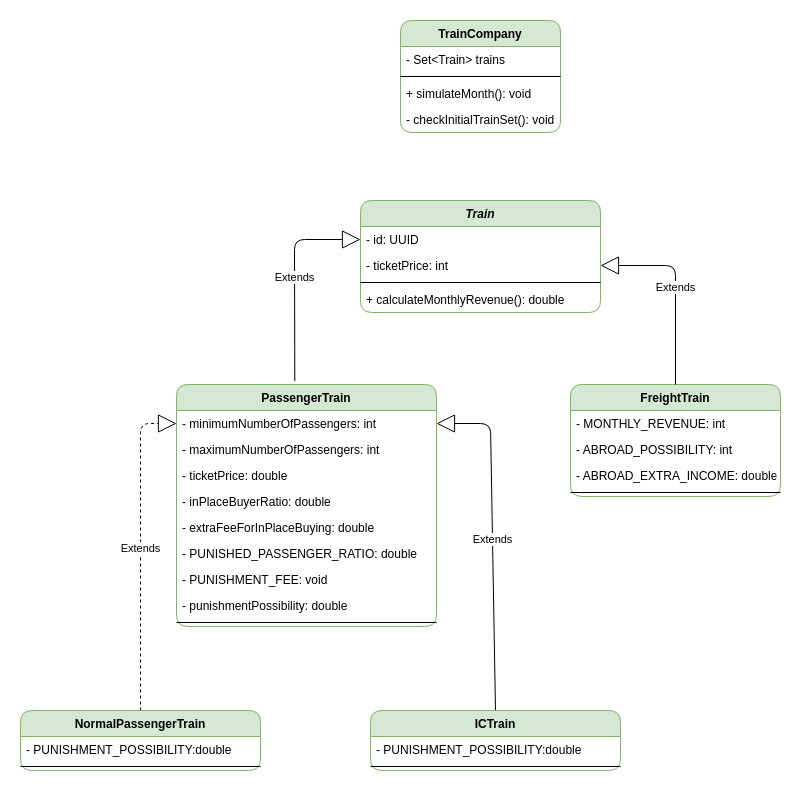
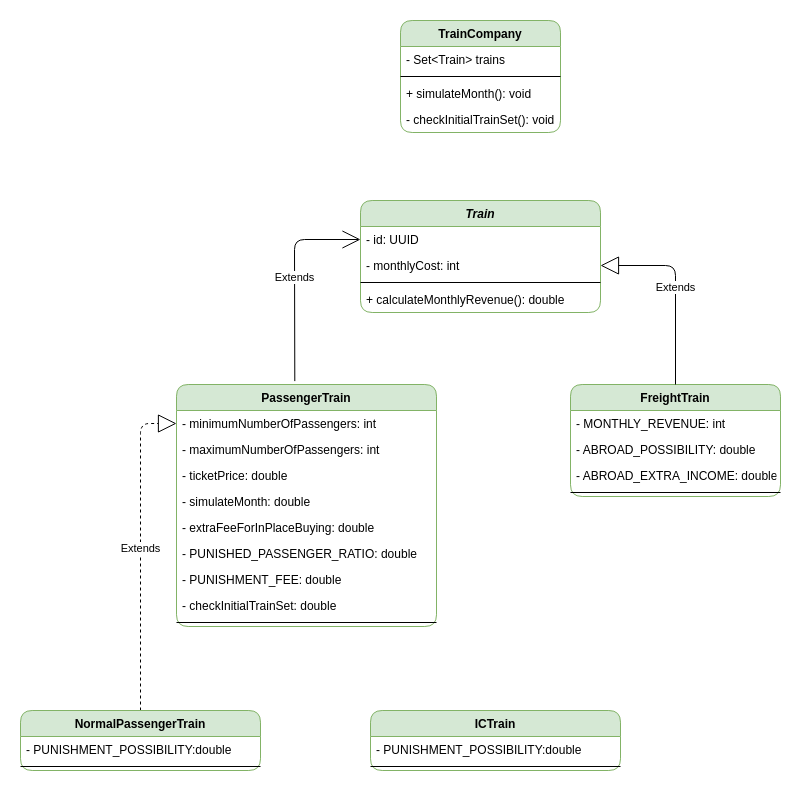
edge "PassengerTrain" -> "- id: UUID": arrowhead block -> open
node "- ticketPrice: int": label "- ticketPrice: int" -> "- monthlyCost: int"
node "- ABROAD_POSSIBILITY: int": label "- ABROAD_POSSIBILITY: int" -> "- ABROAD_POSSIBILITY: double"
node "- inPlaceBuyerRatio: double": label "- inPlaceBuyerRatio: double" -> "- simulateMonth: double"
edge "ICTrain" -> "- minimumNumberOfPassengers: int": removed, label "Extends"
node "- PUNISHMENT_FEE: void": label "- PUNISHMENT_FEE: void" -> "- PUNISHMENT_FEE: double"
node "- punishmentPossibility: double": label "- punishmentPossibility: double" -> "- checkInitialTrainSet: double"
